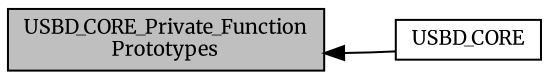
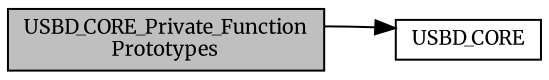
edge "USBD_CORE" -> "USBD_CORE_Private_Function Prototypes": reversed
